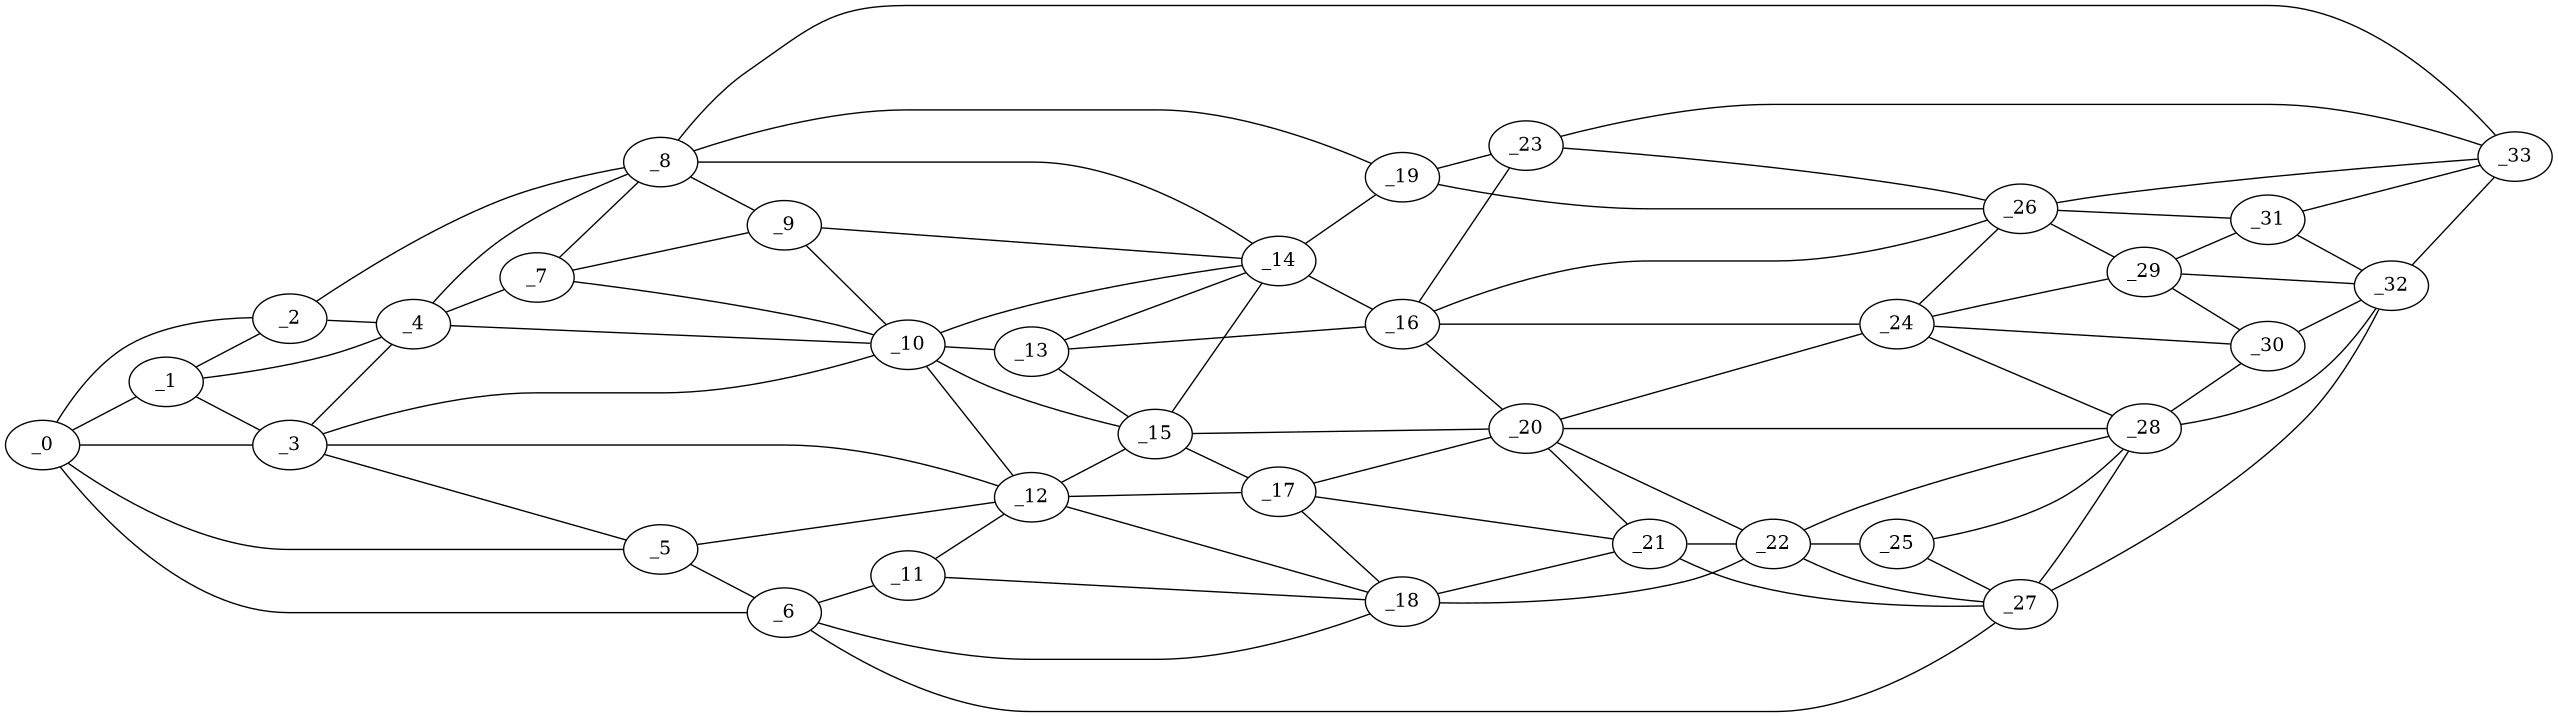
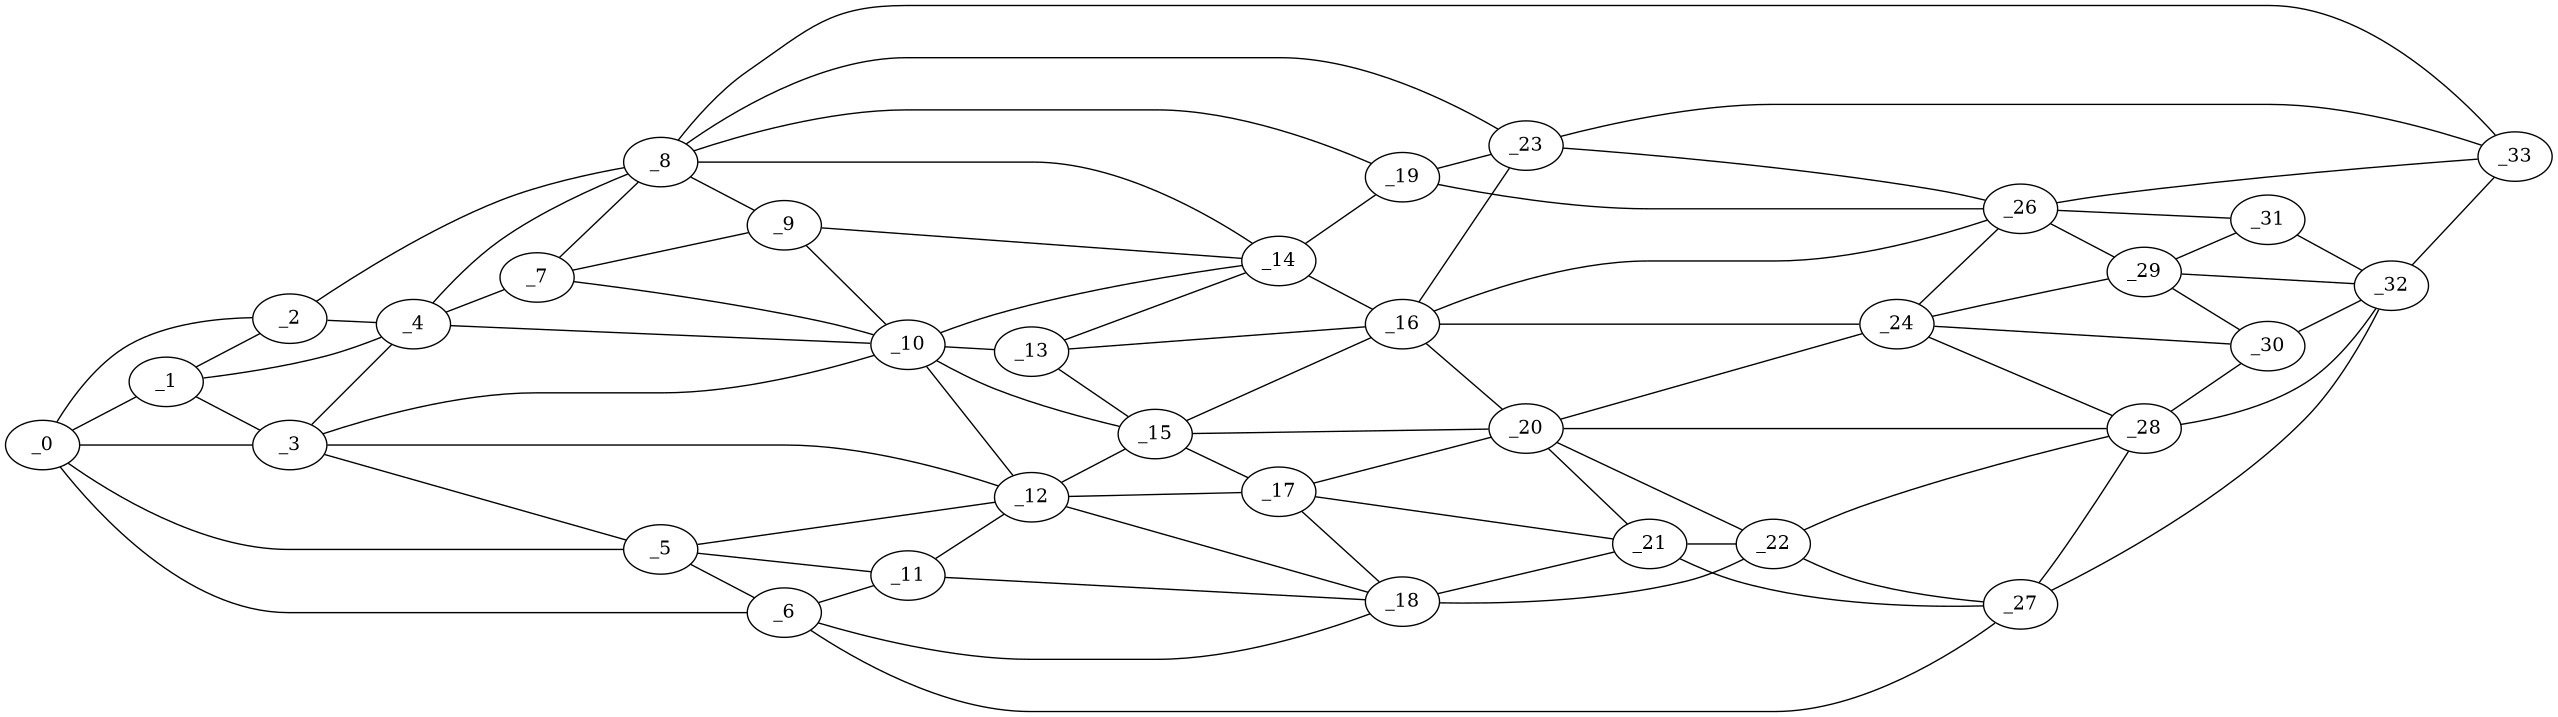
edge "_23" -- "_8": added
edge "_33" -- "_31": removed
edge "_14" -- "_15": now "_16" -- "_15"
node "_25": removed
edge "_5" -- "_11": added
